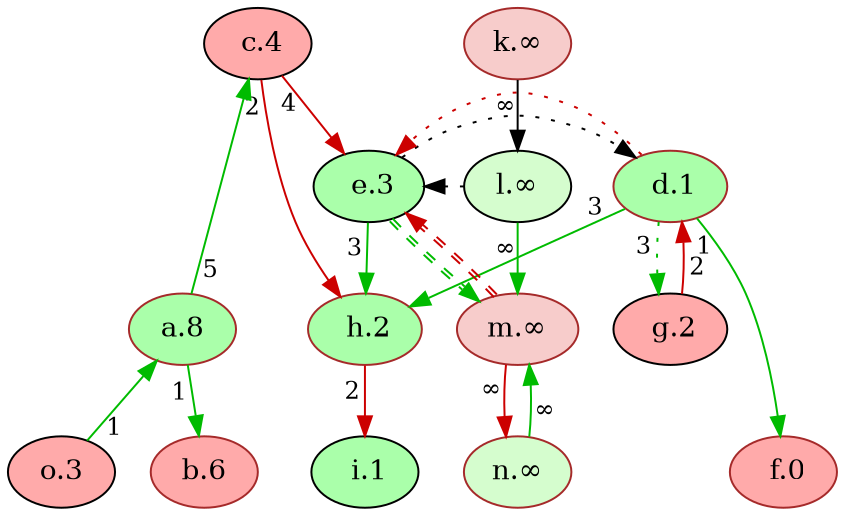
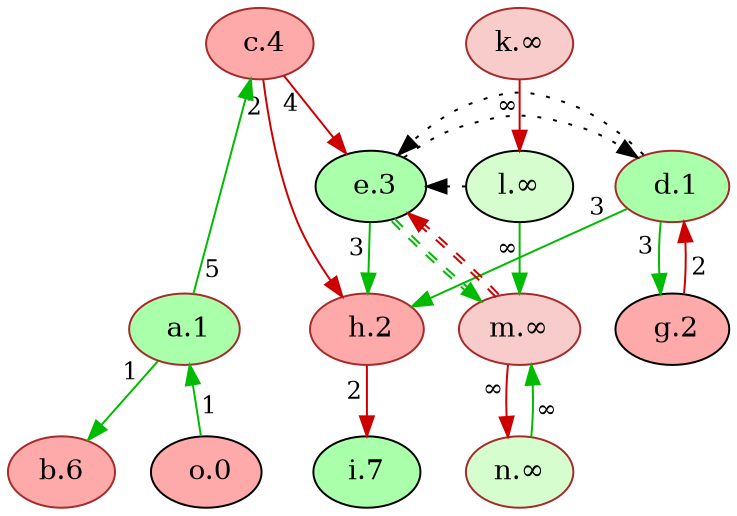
node "c.4": color black -> brown
edge "d.1" -> "e.3": color #cc0000 -> black
edge "k.∞" -> "l.∞": color black -> #cc0000
edge "d.1" -> "g.2": style dotted -> solid
node "a.8": label "a.8" -> "a.1"
node "h.2": fillcolor #aaffaa -> #ffaaaa
node "o.3": label "o.3" -> "o.0"
node "i.1": label "i.1" -> "i.7"
node "f.0": removed
